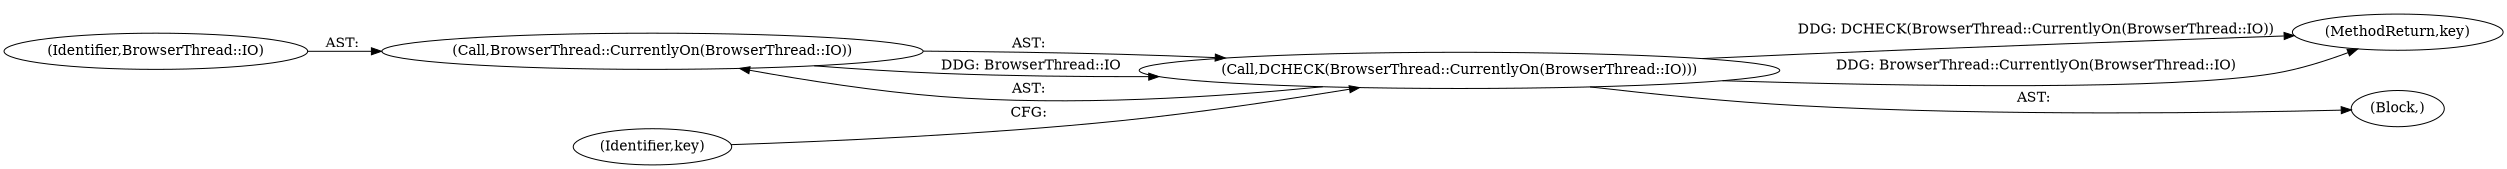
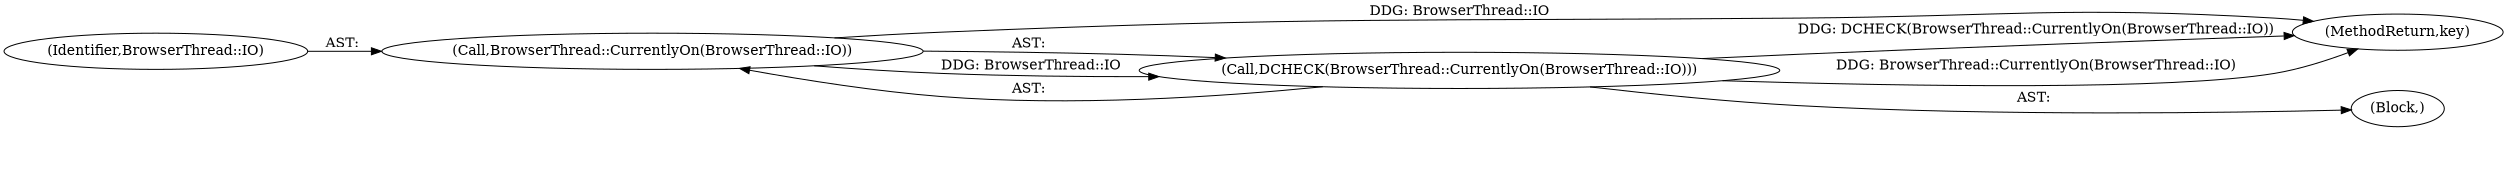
edge "(Call,BrowserThread::CurrentlyOn(BrowserThread::IO))" -> "(MethodReturn,key)": added, label "DDG: BrowserThread::IO"
node "(Identifier,key)": removed
